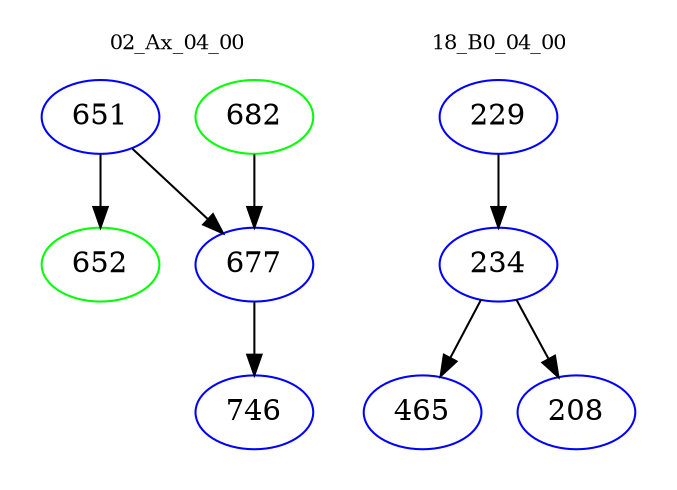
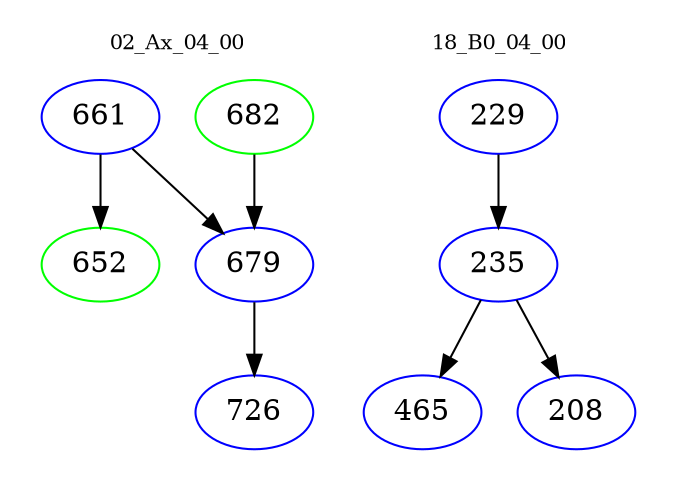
node "651": label "651" -> "661"
node "677": label "677" -> "679"
node "234": label "234" -> "235"
node "746": label "746" -> "726"
